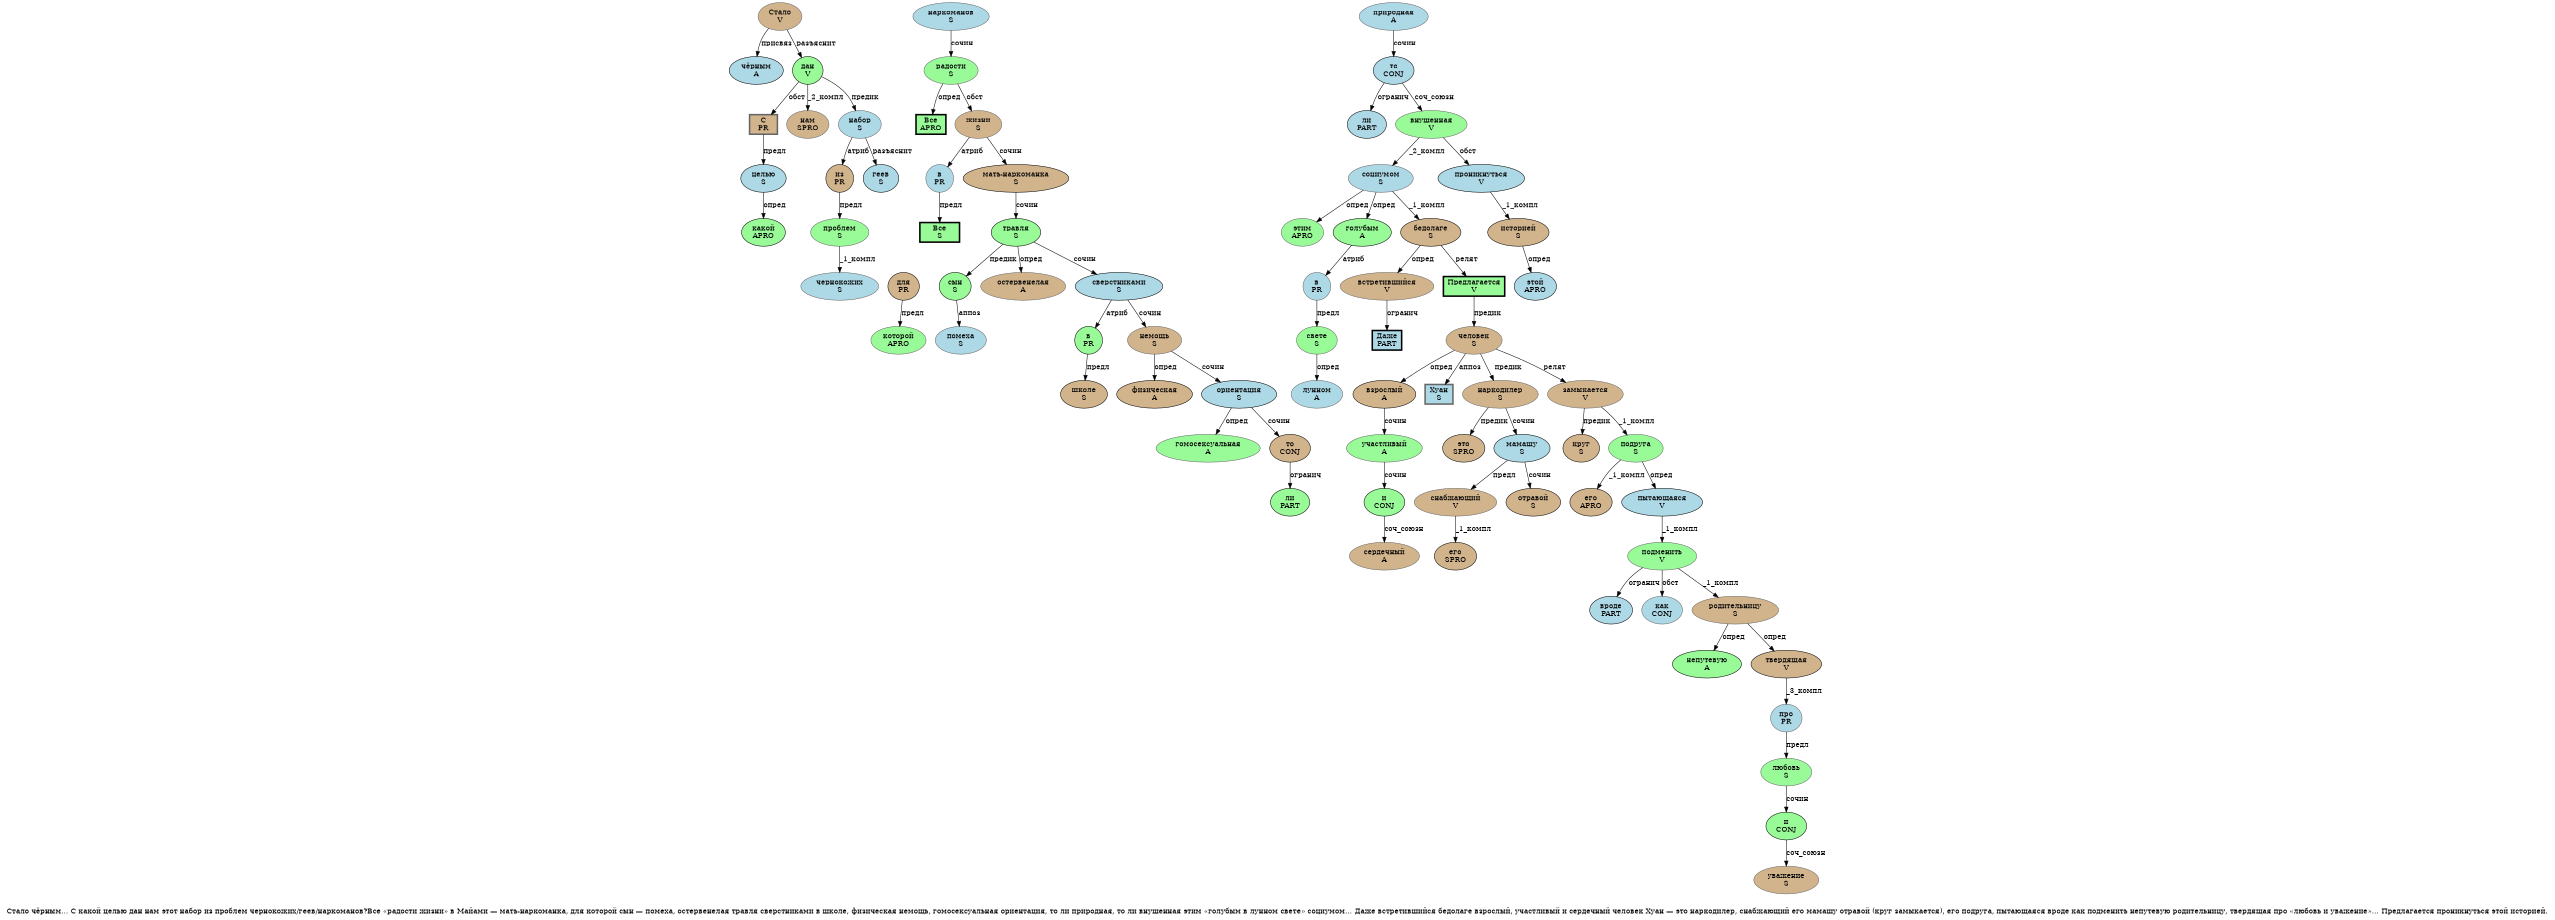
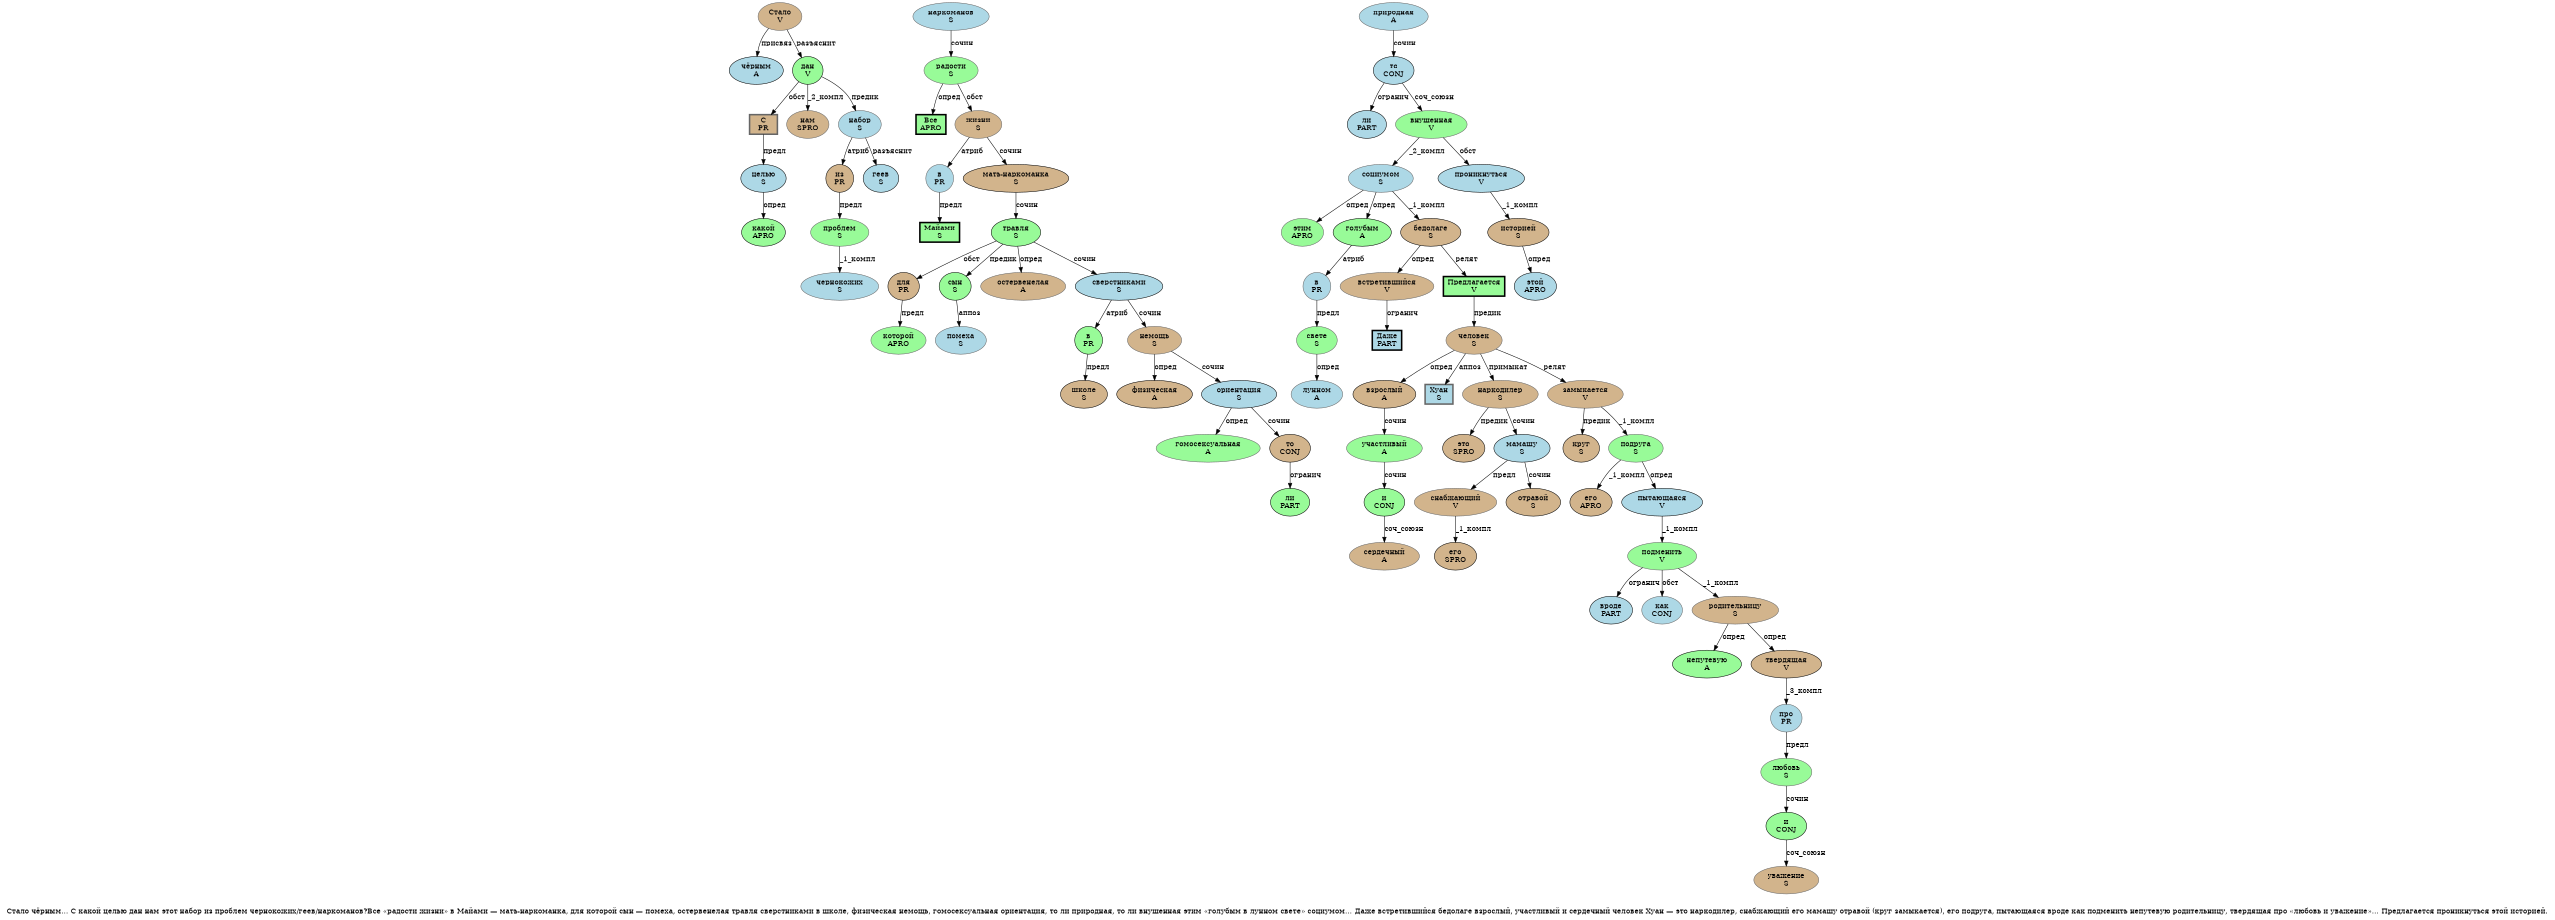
node "Все S": label "Все S" -> "Майами S"
edge "травля S" -> "для PR": added, label "обст"
edge "человек S" -> "наркодилер S": label "предик" -> "примыкат"
